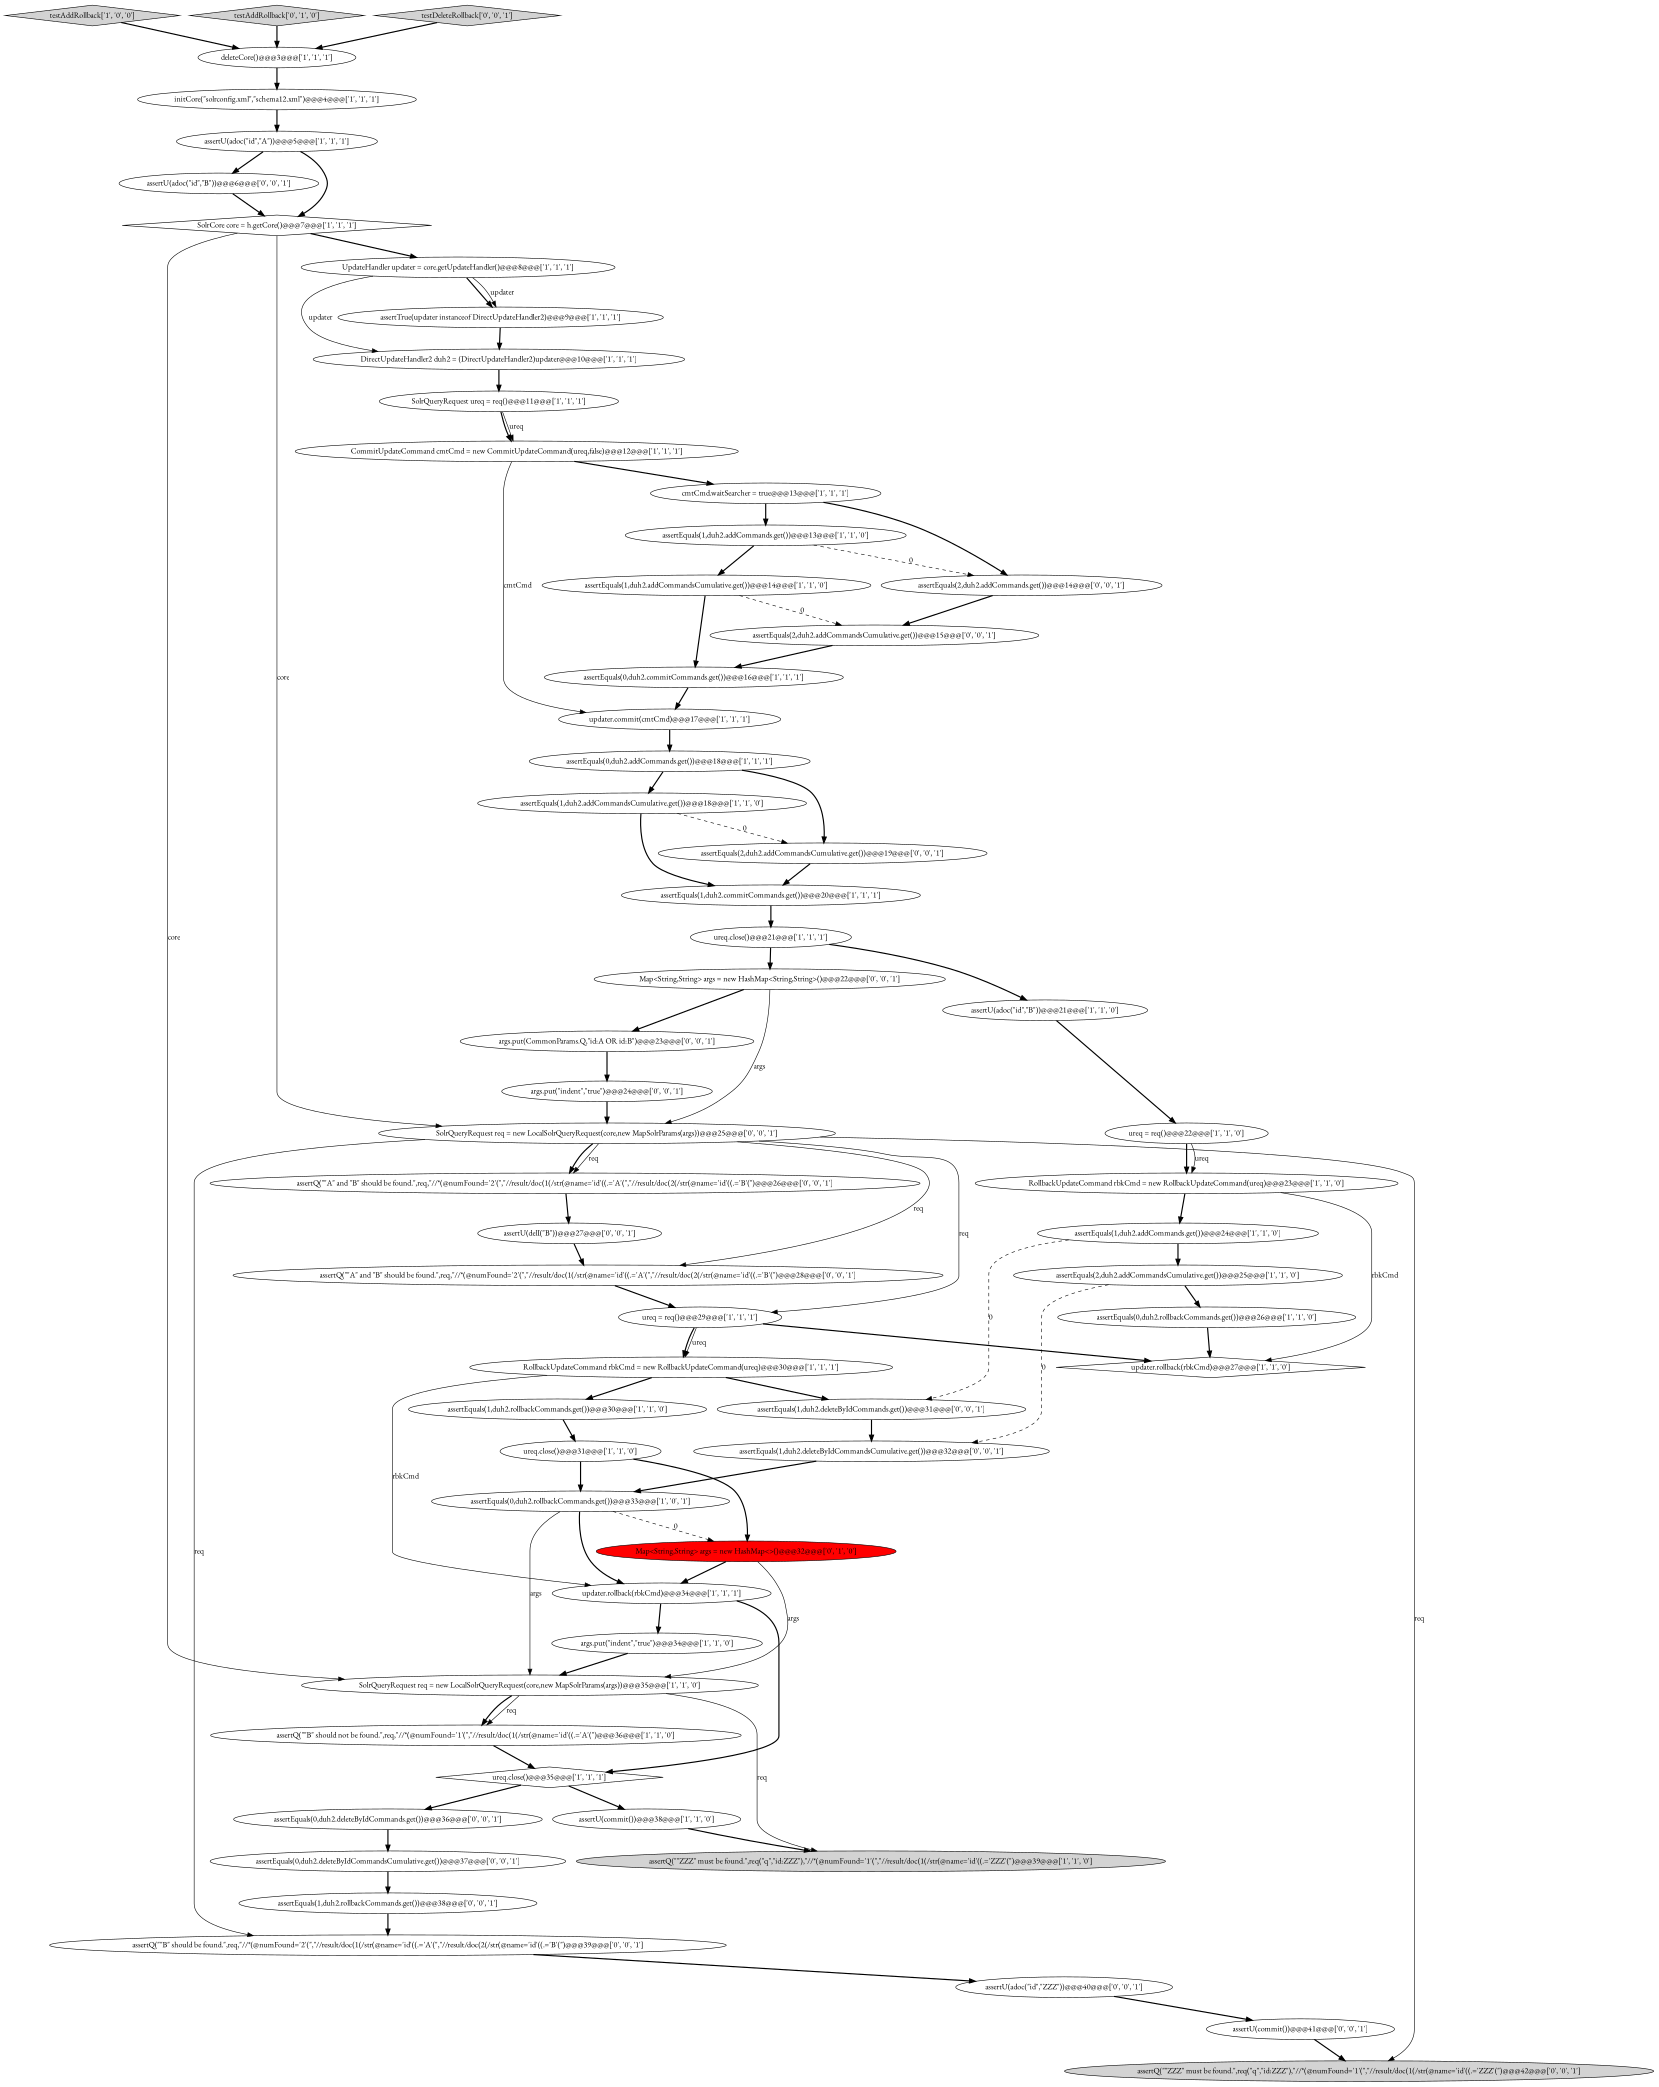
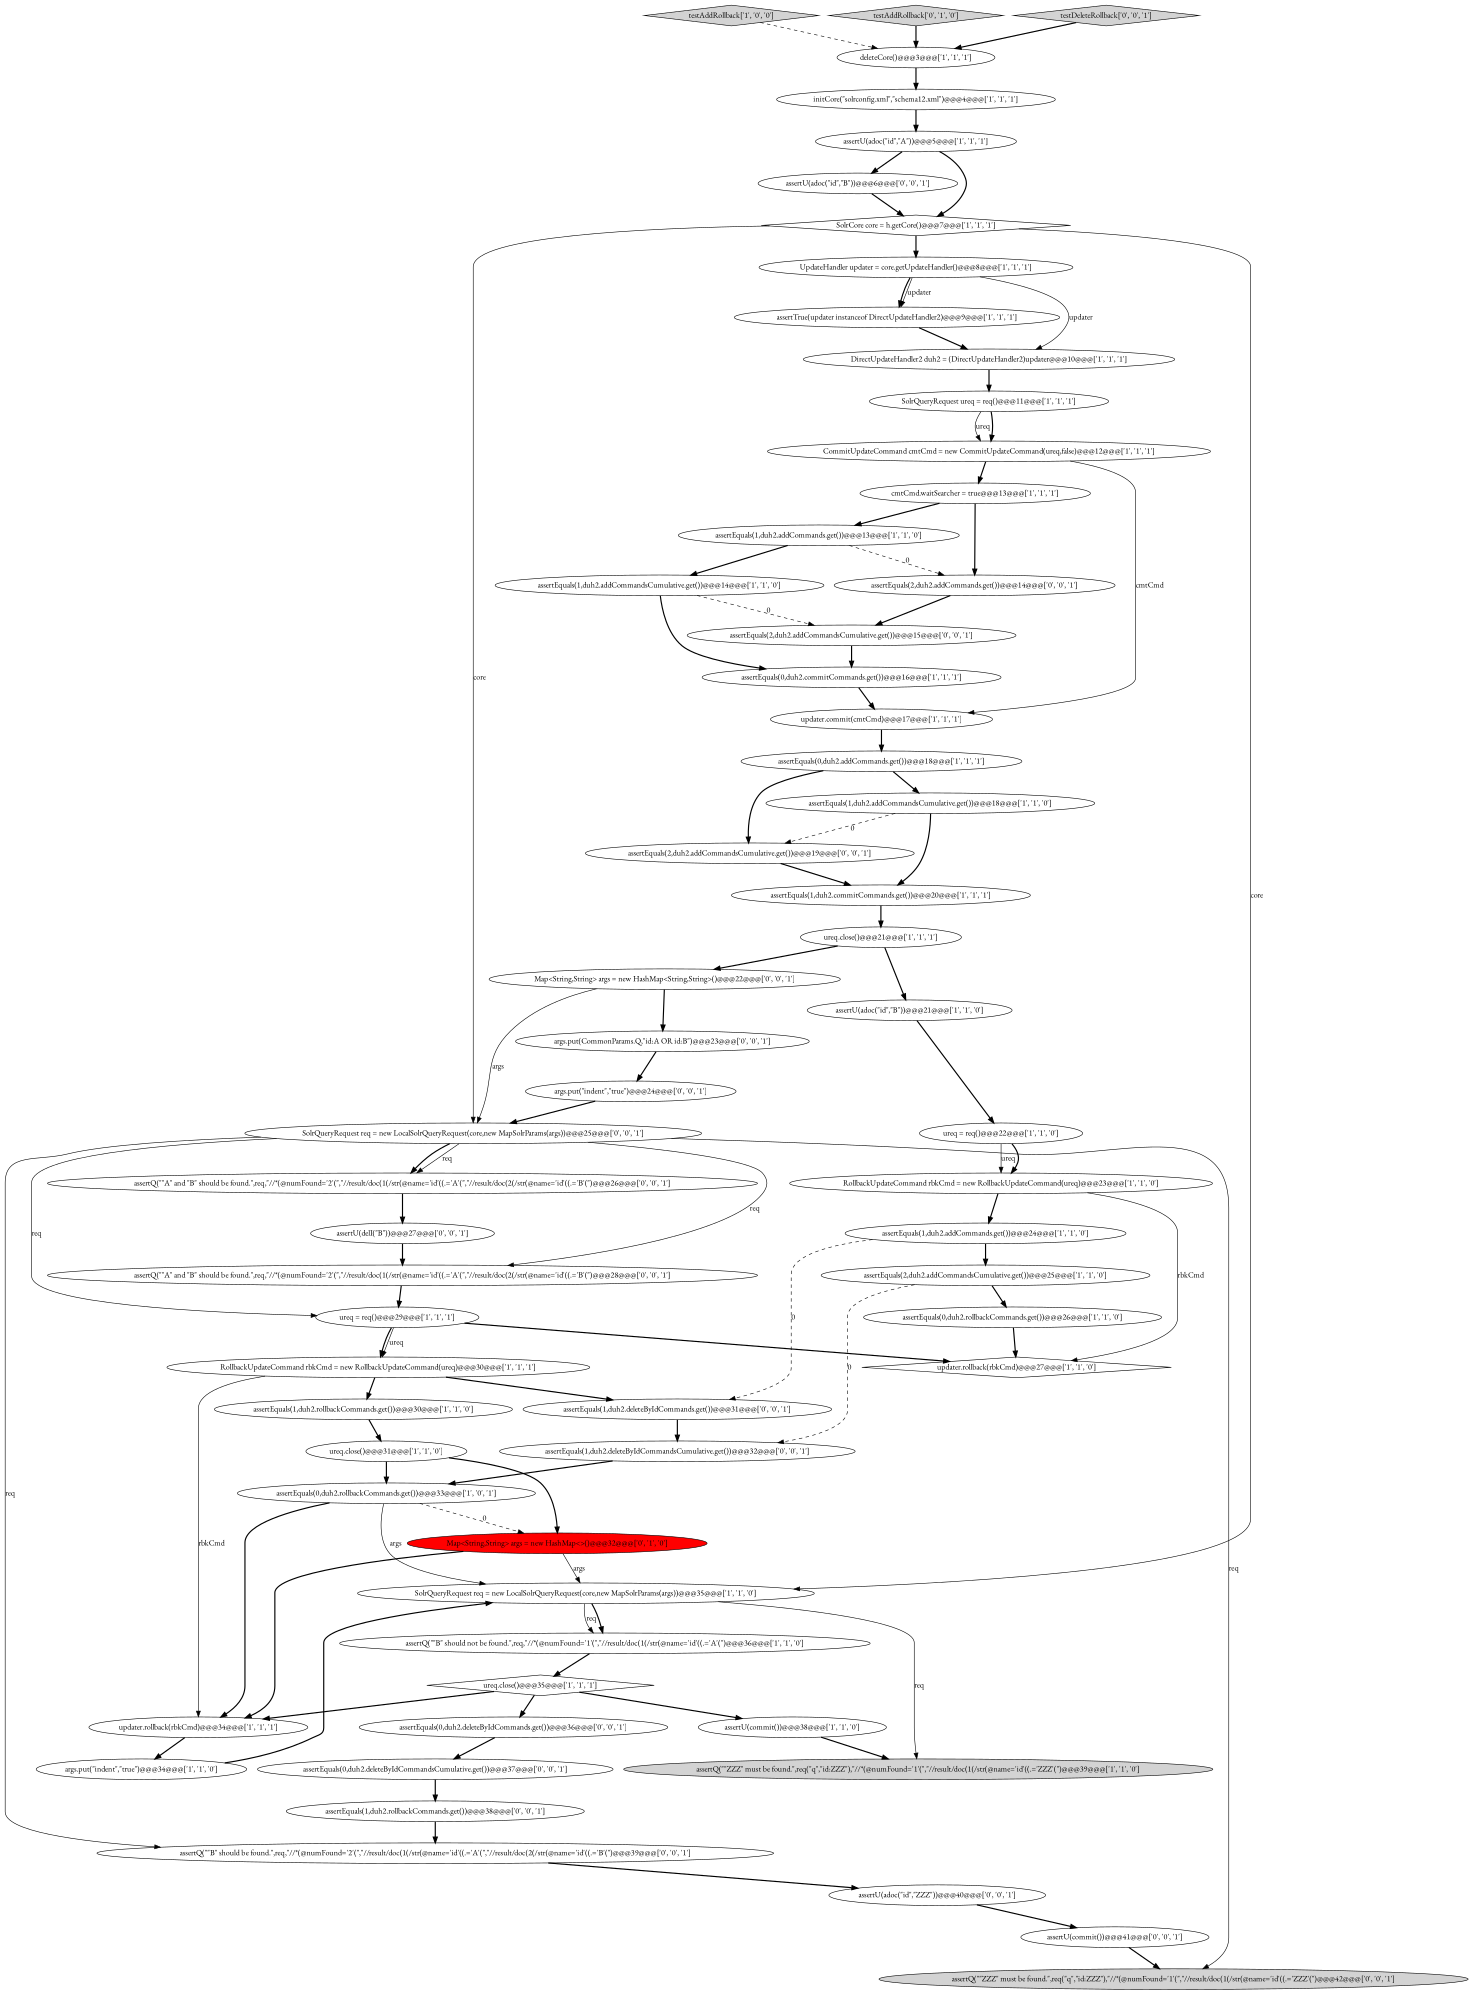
edge "testAddRollback['1', '0', '0']" -> "deleteCore()@@@3@@@['1', '1', '1']": style bold -> dashed
edge "updater.rollback(rbkCmd)@@@34@@@['1', '1', '1']" -> "ureq.close()@@@35@@@['1', '1', '1']": reversed
